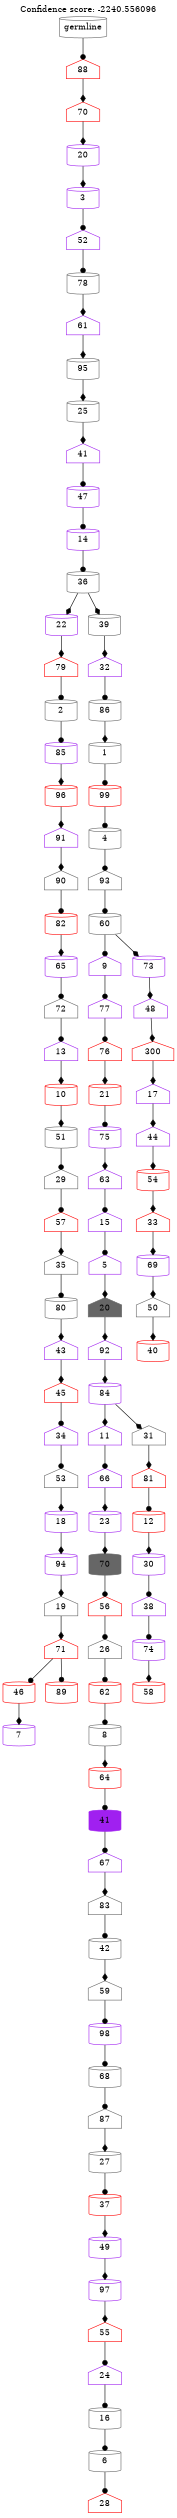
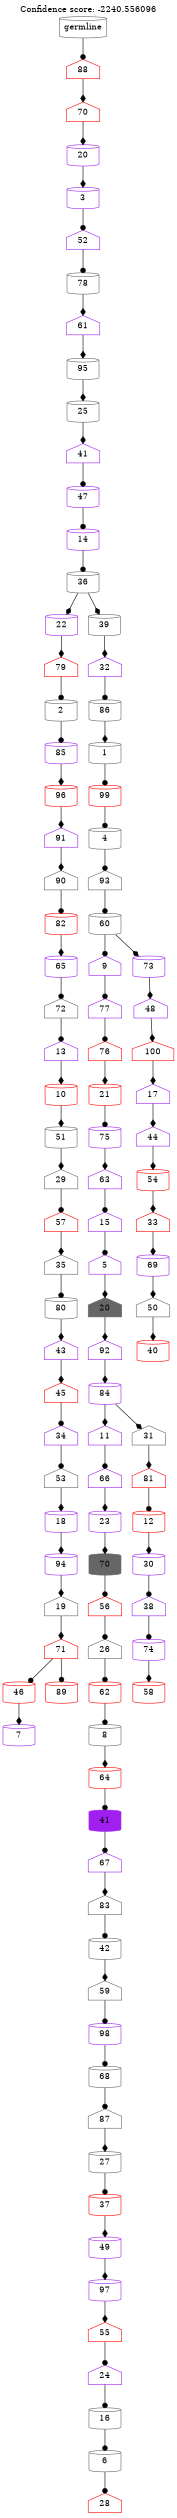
node "300": label "300" -> "100"
edge "51" -> "29": arrowhead dot -> diamond
